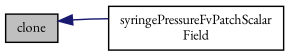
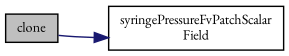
edge "syringePressureFvPatchScalar Field" -> "clone": reversed
